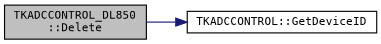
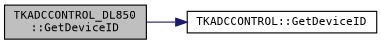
node "TKADCCONTROL_DL850 ::Delete": label "TKADCCONTROL_DL850 ::Delete" -> "TKADCCONTROL_DL850 ::GetDeviceID"
